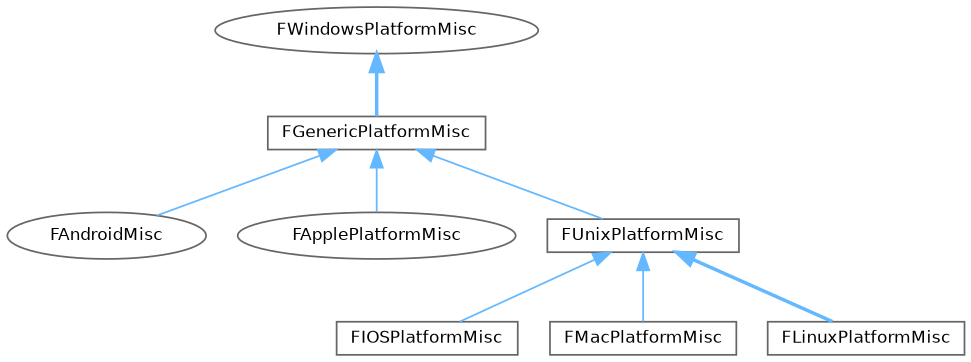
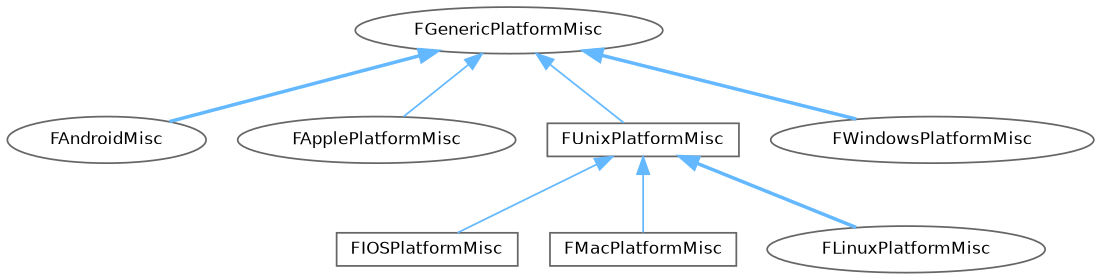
edge "FGenericPlatformMisc" -> "FWindowsPlatformMisc": reversed
node "FGenericPlatformMisc": shape box -> ellipse
edge "FAndroidMisc" -> "FGenericPlatformMisc": style solid -> bold
node "FLinuxPlatformMisc": shape box -> ellipse
